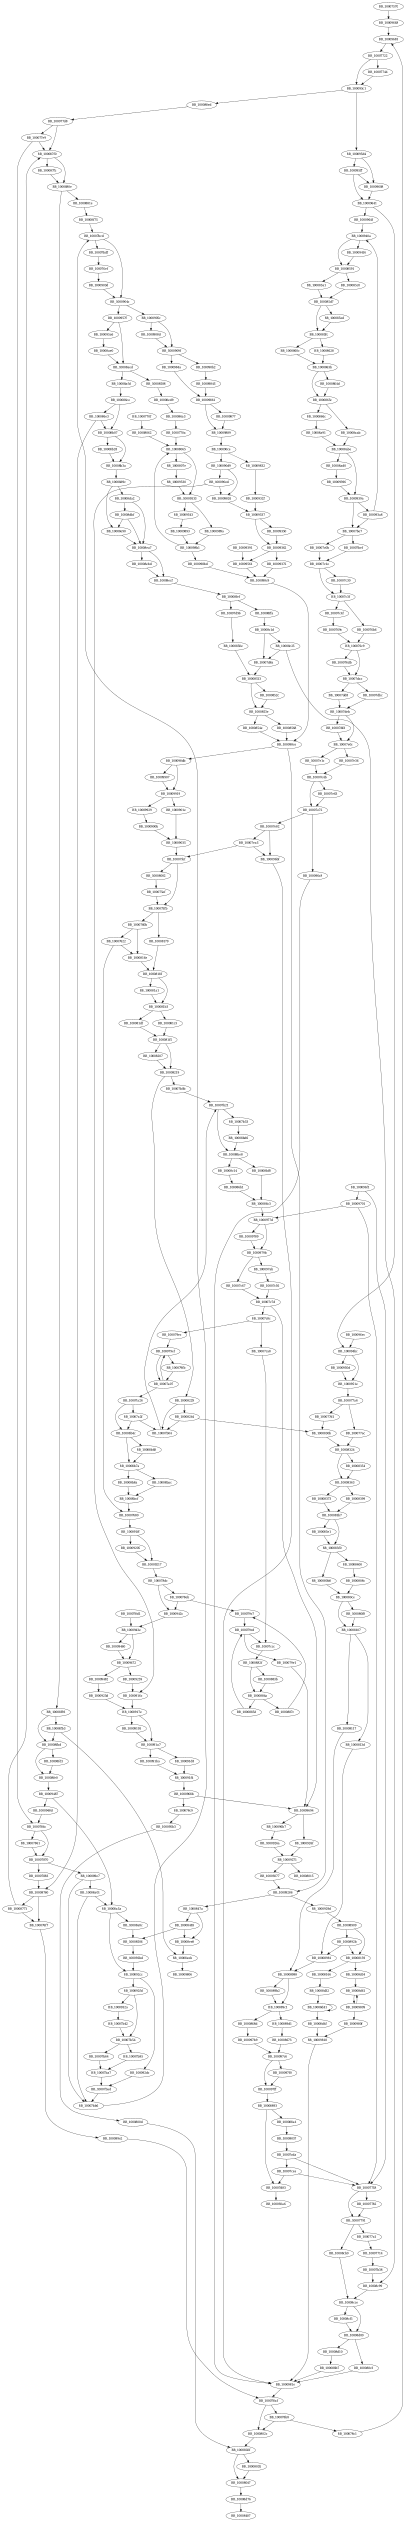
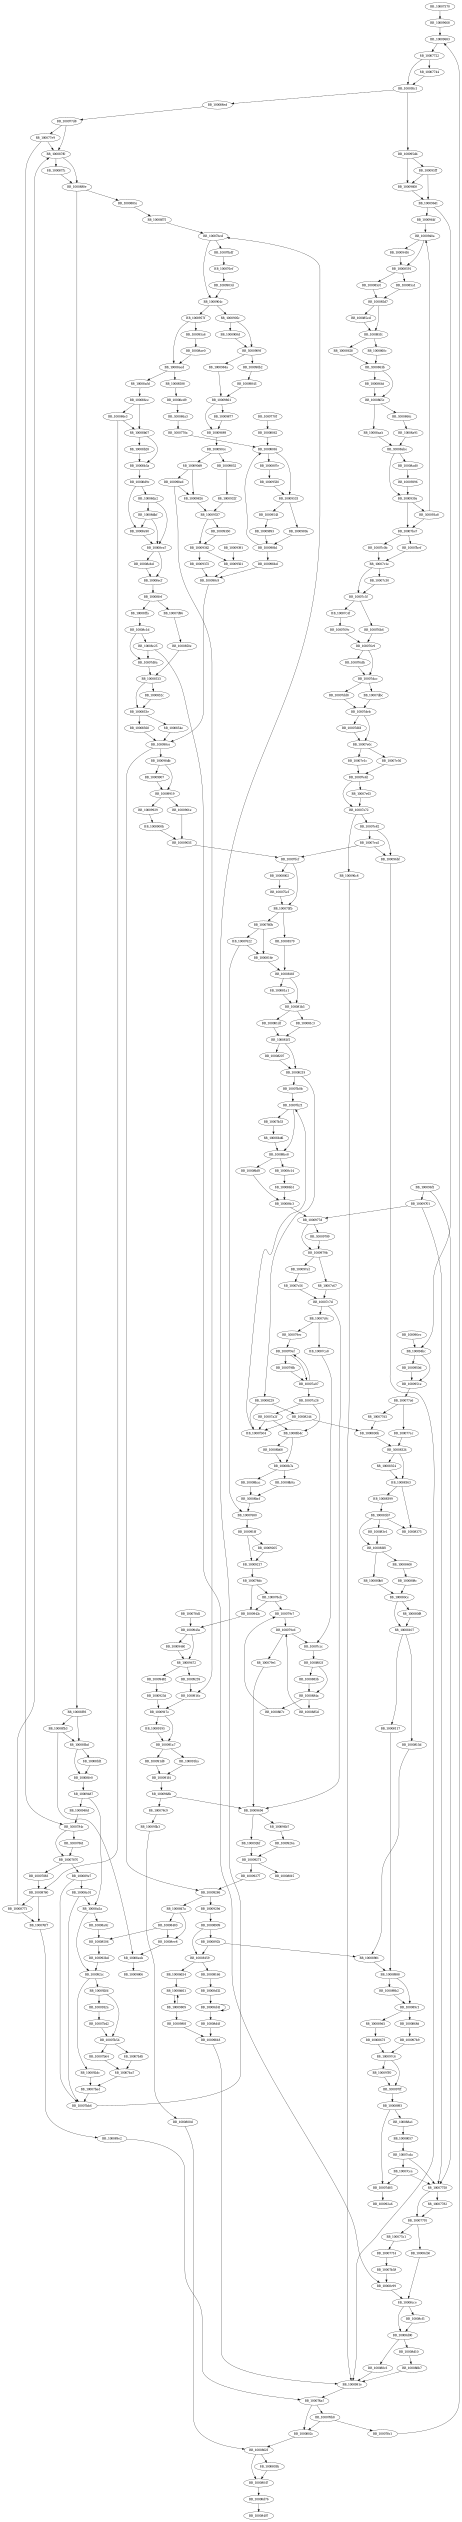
edge "BB_10008373" -> "BB_100083b7": reversed
